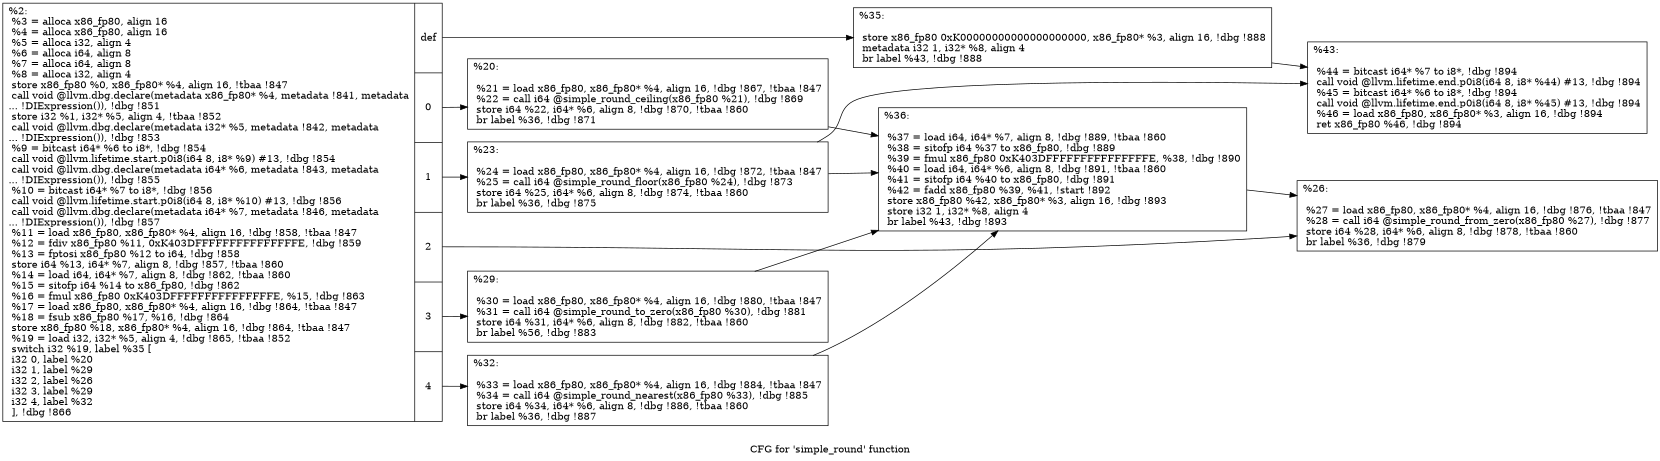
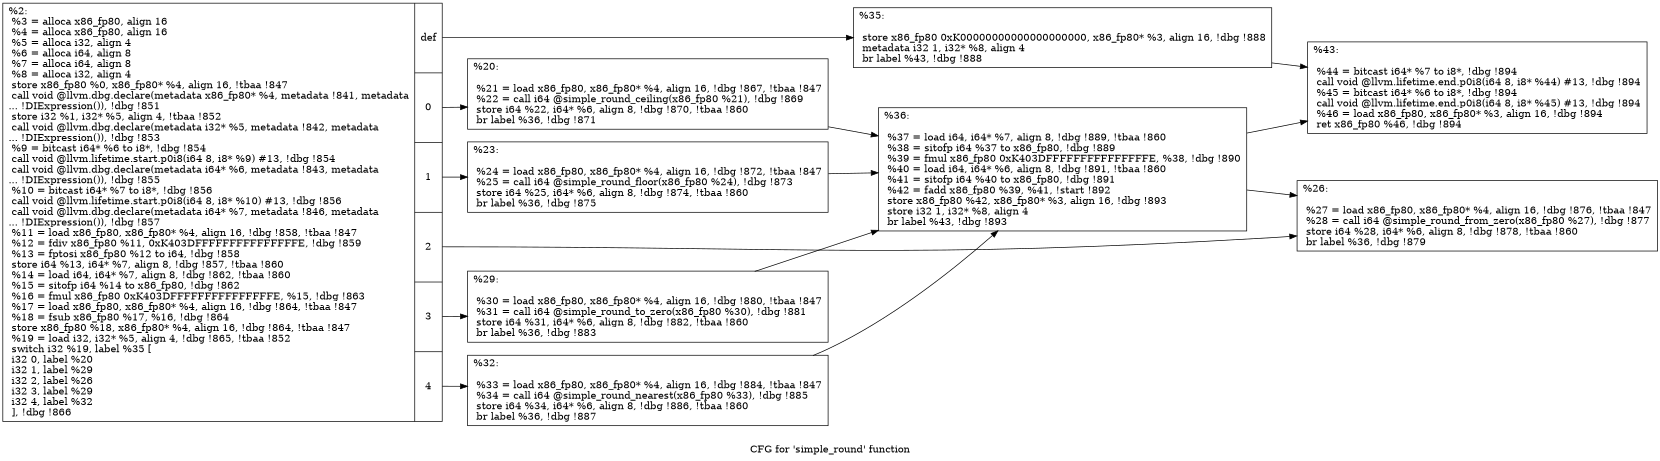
edge "%23:" -> "%43:": now "%36:" -> "%43:"
node "%29:": text "br label %56, !dbg !883" -> "br label %36, !dbg !883"
